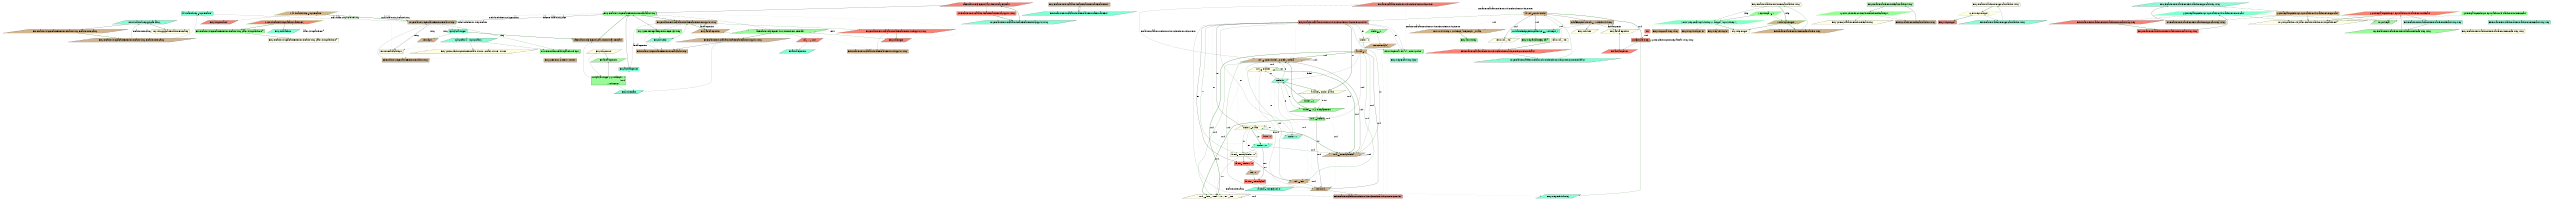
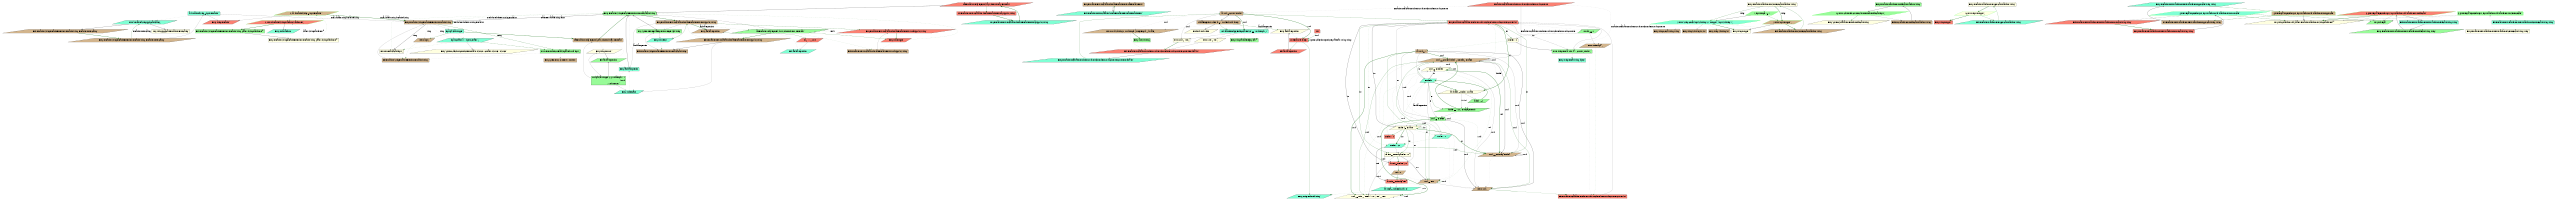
edge "var word = Convert(number)" -> "return word + ''de'';": removed, label "word"
node "Entry Unk.Where": label "Entry Unk.Where" -> "Hunderds Unk.Where"
edge "Hunderds" -> "number %= m.Value": label "m" -> "lambda expression"
edge "var tens = TensMap[number / 10]" -> "word += units + (trema ? ''�n'' : ''en'') + tens": label "tens" -> "method"
edge "var units = UnitsMap[unit]" -> "word += units + (trema ? ''�n'' : ''en'') + tens": label "Humanizer.LetterCasing" -> "units"
